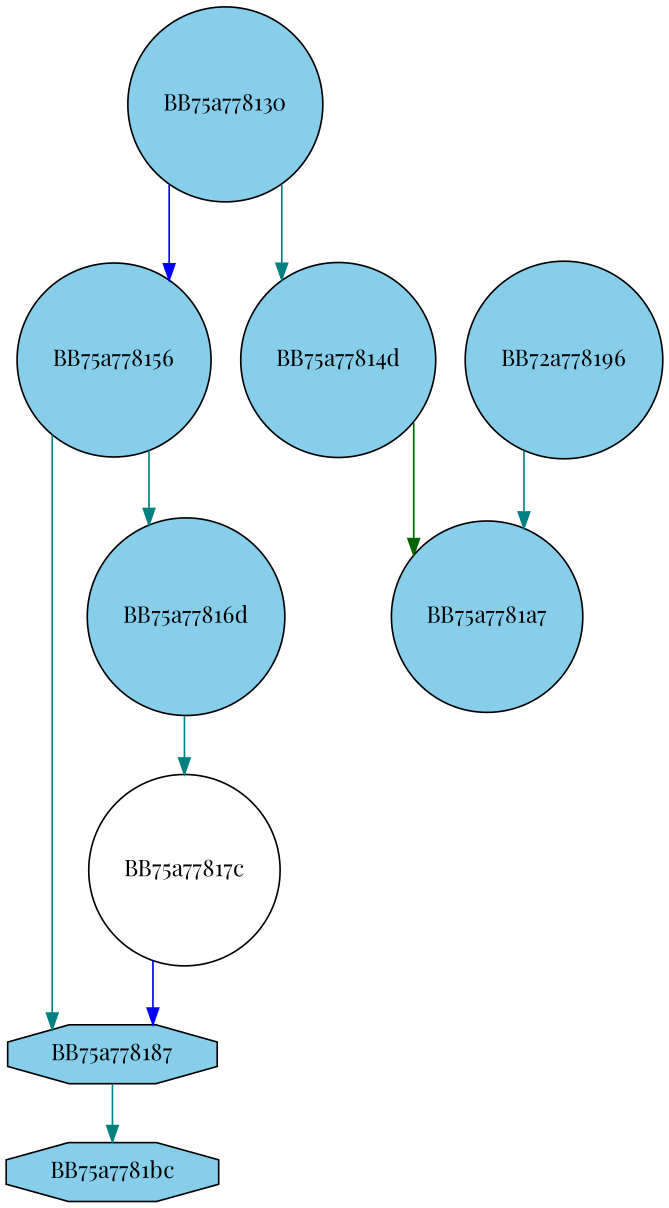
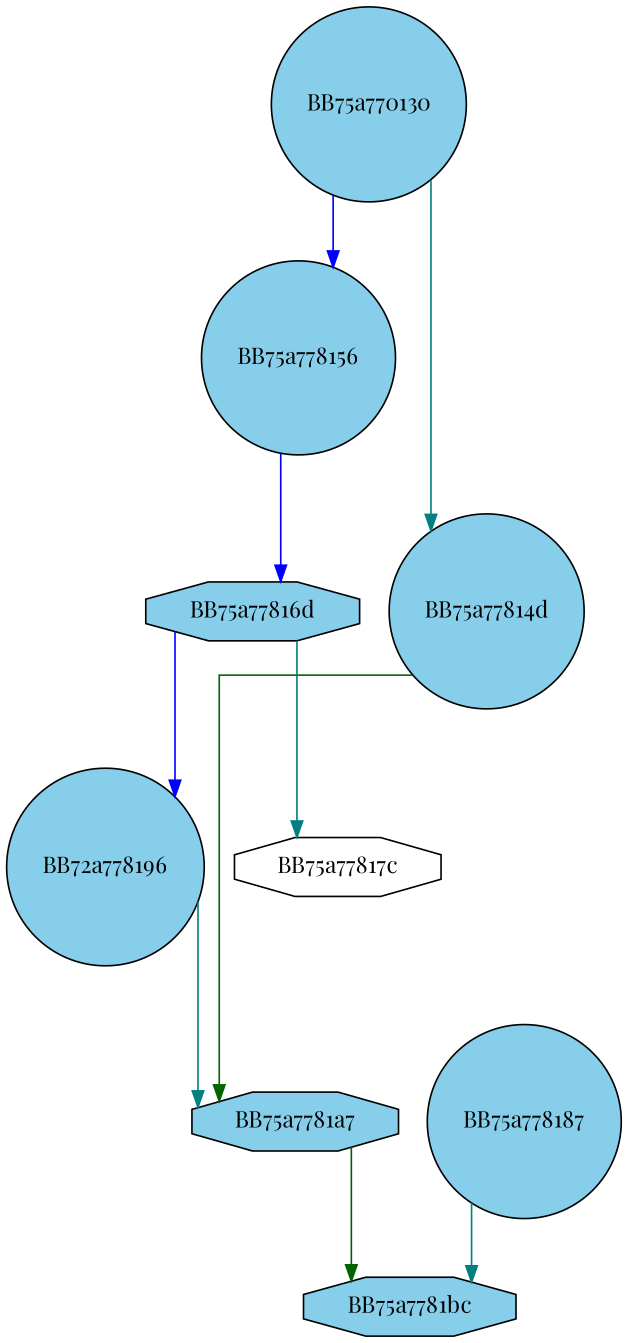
node "BB75a778130": label "BB75a778130" -> "BB75a770130"
edge "BB75a778156" -> "BB75a77816d": color teal -> blue
node "BB75a77816d": shape circle -> octagon
node "BB75a7781a7": shape circle -> octagon
edge "BB75a77816d" -> "BB72a778196": added
edge "BB75a778156" -> "BB75a778187": removed
node "BB75a77817c": shape circle -> octagon
edge "BB75a77817c" -> "BB75a778187": removed
node "BB75a778187": shape octagon -> circle
edge "BB75a7781a7" -> "BB75a7781bc": added
